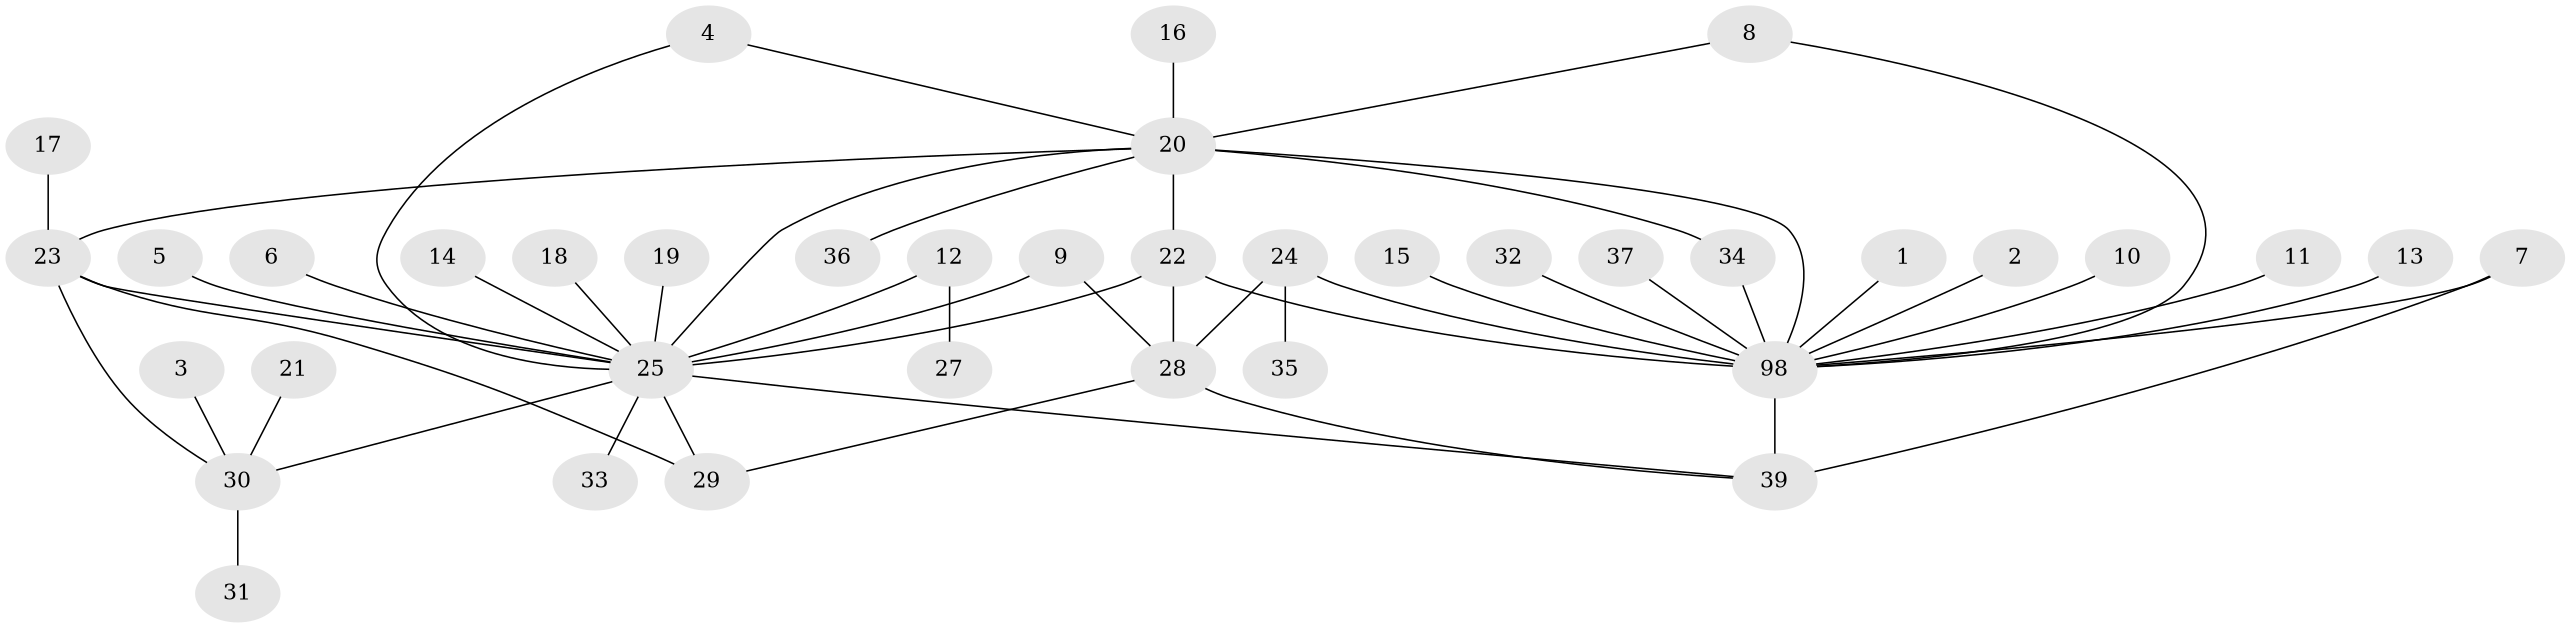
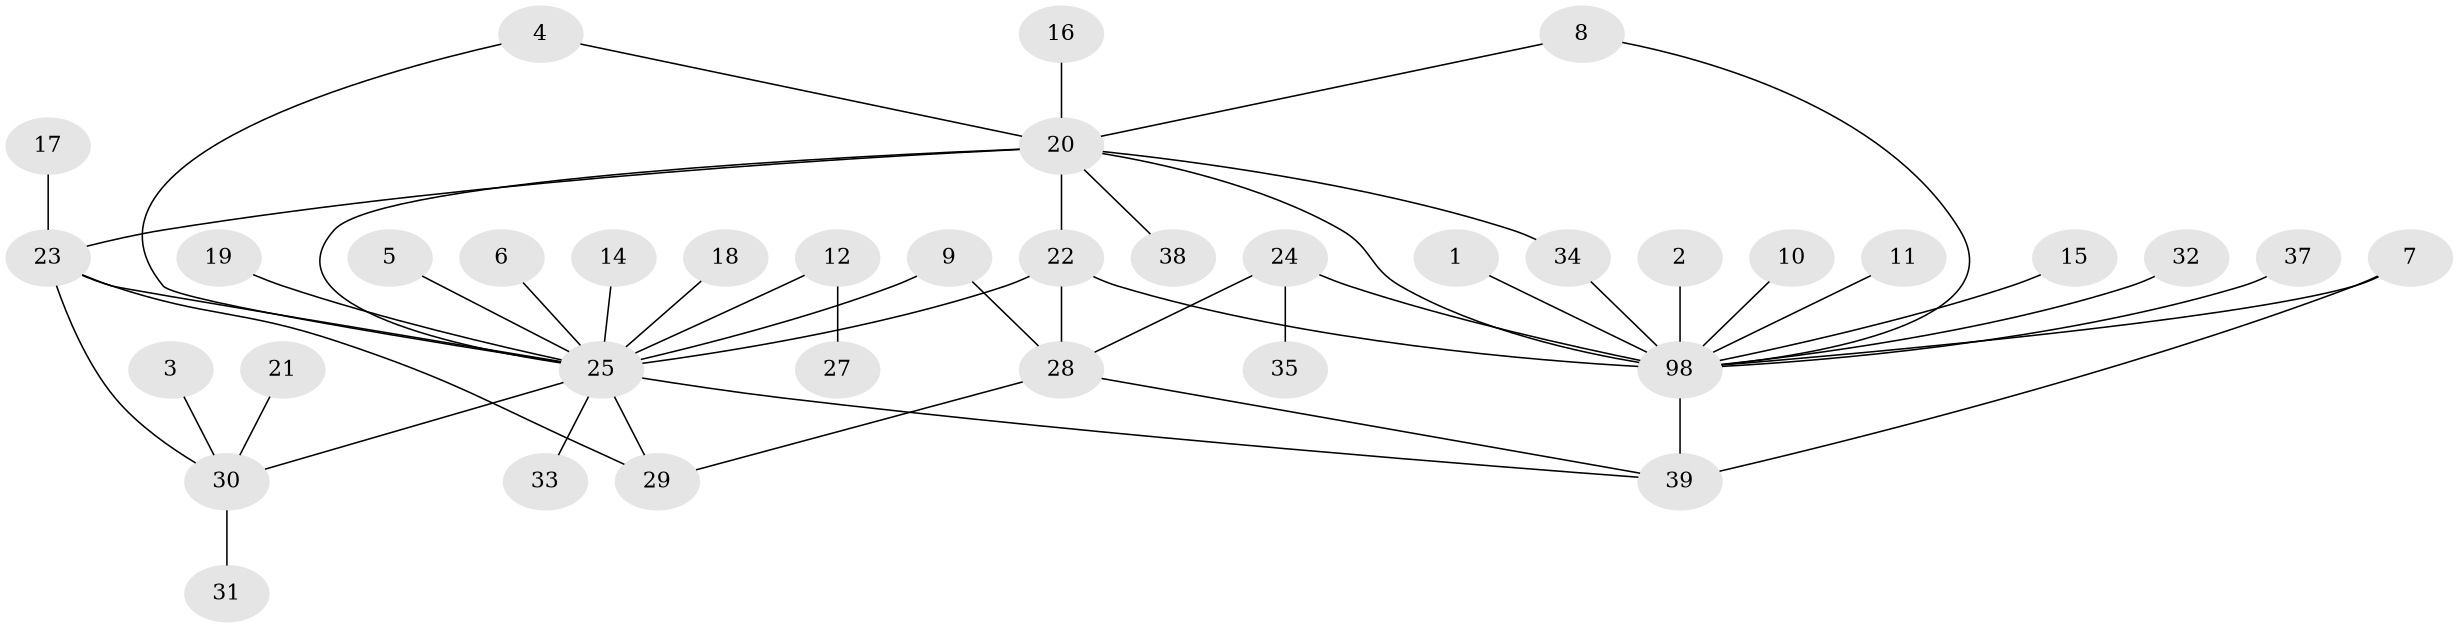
node "36": label "36" -> "38"
node "13": removed
